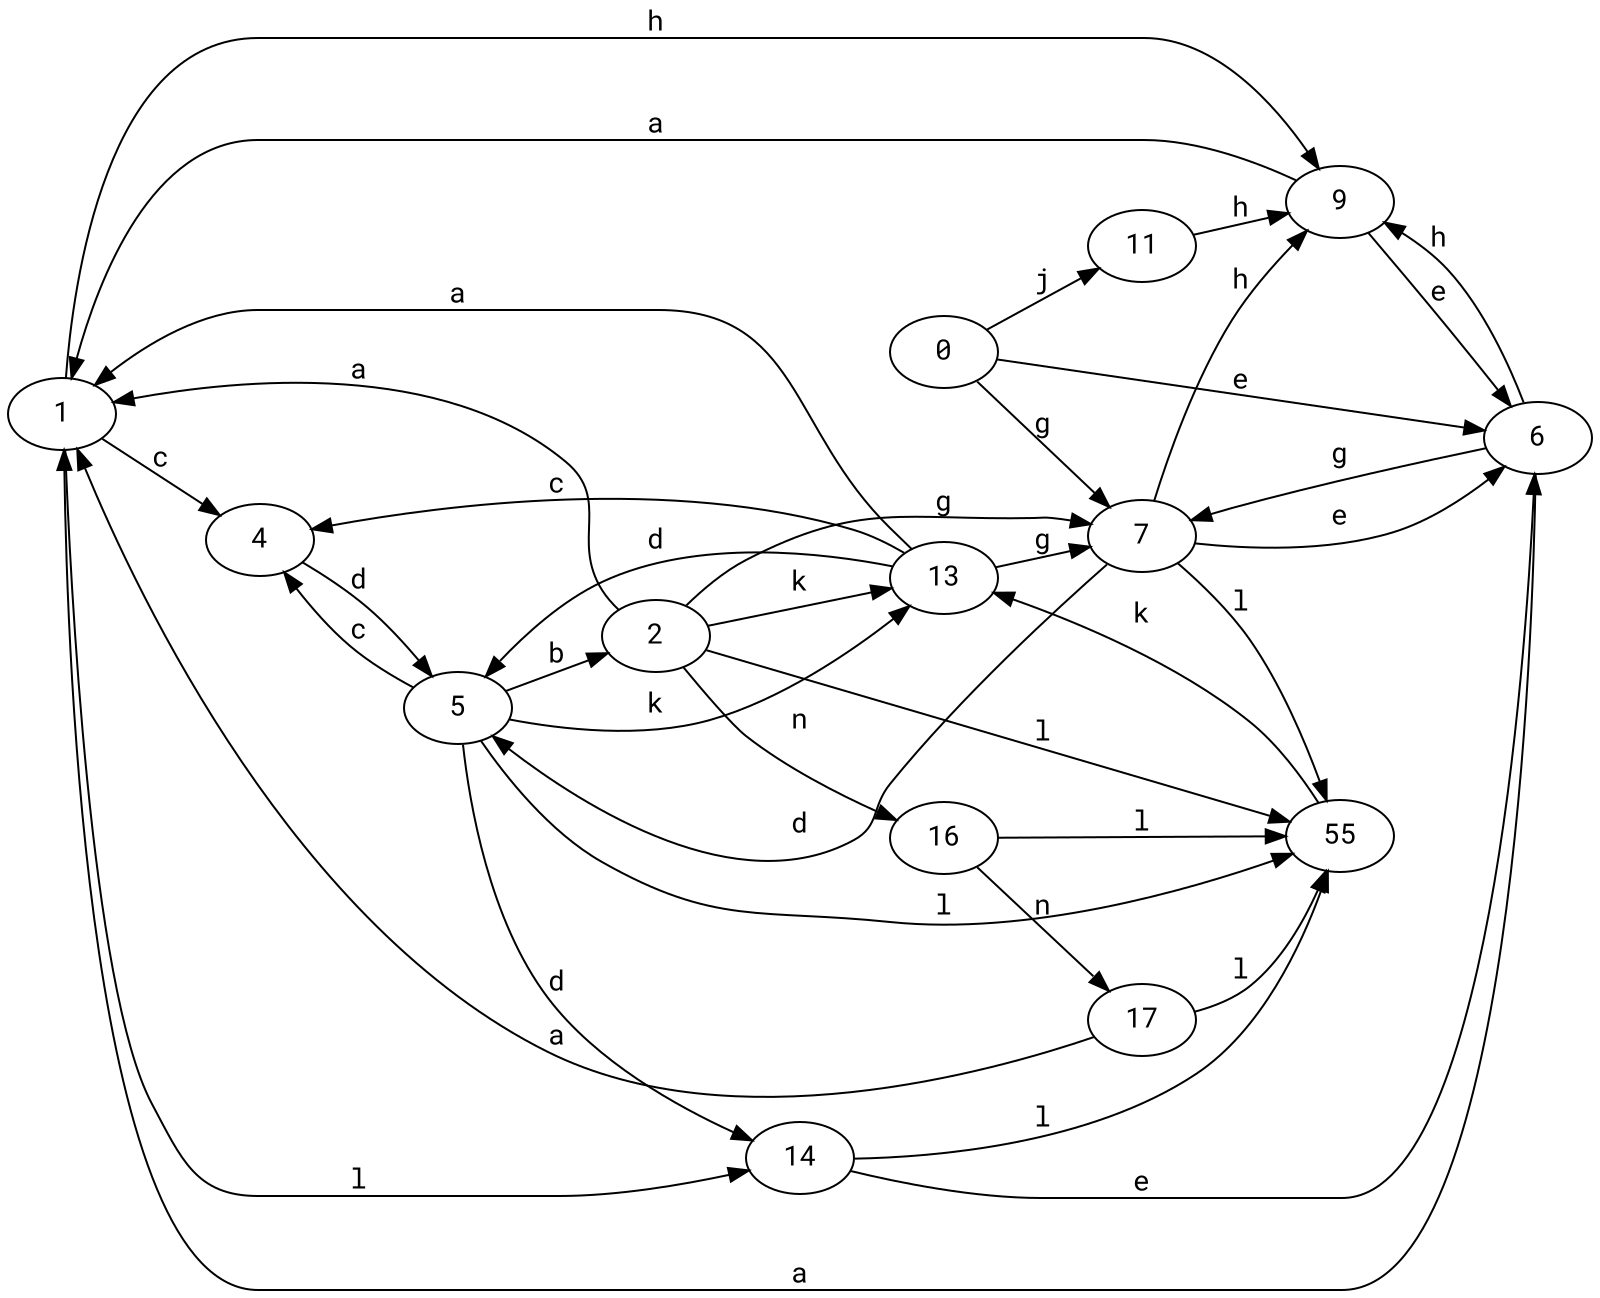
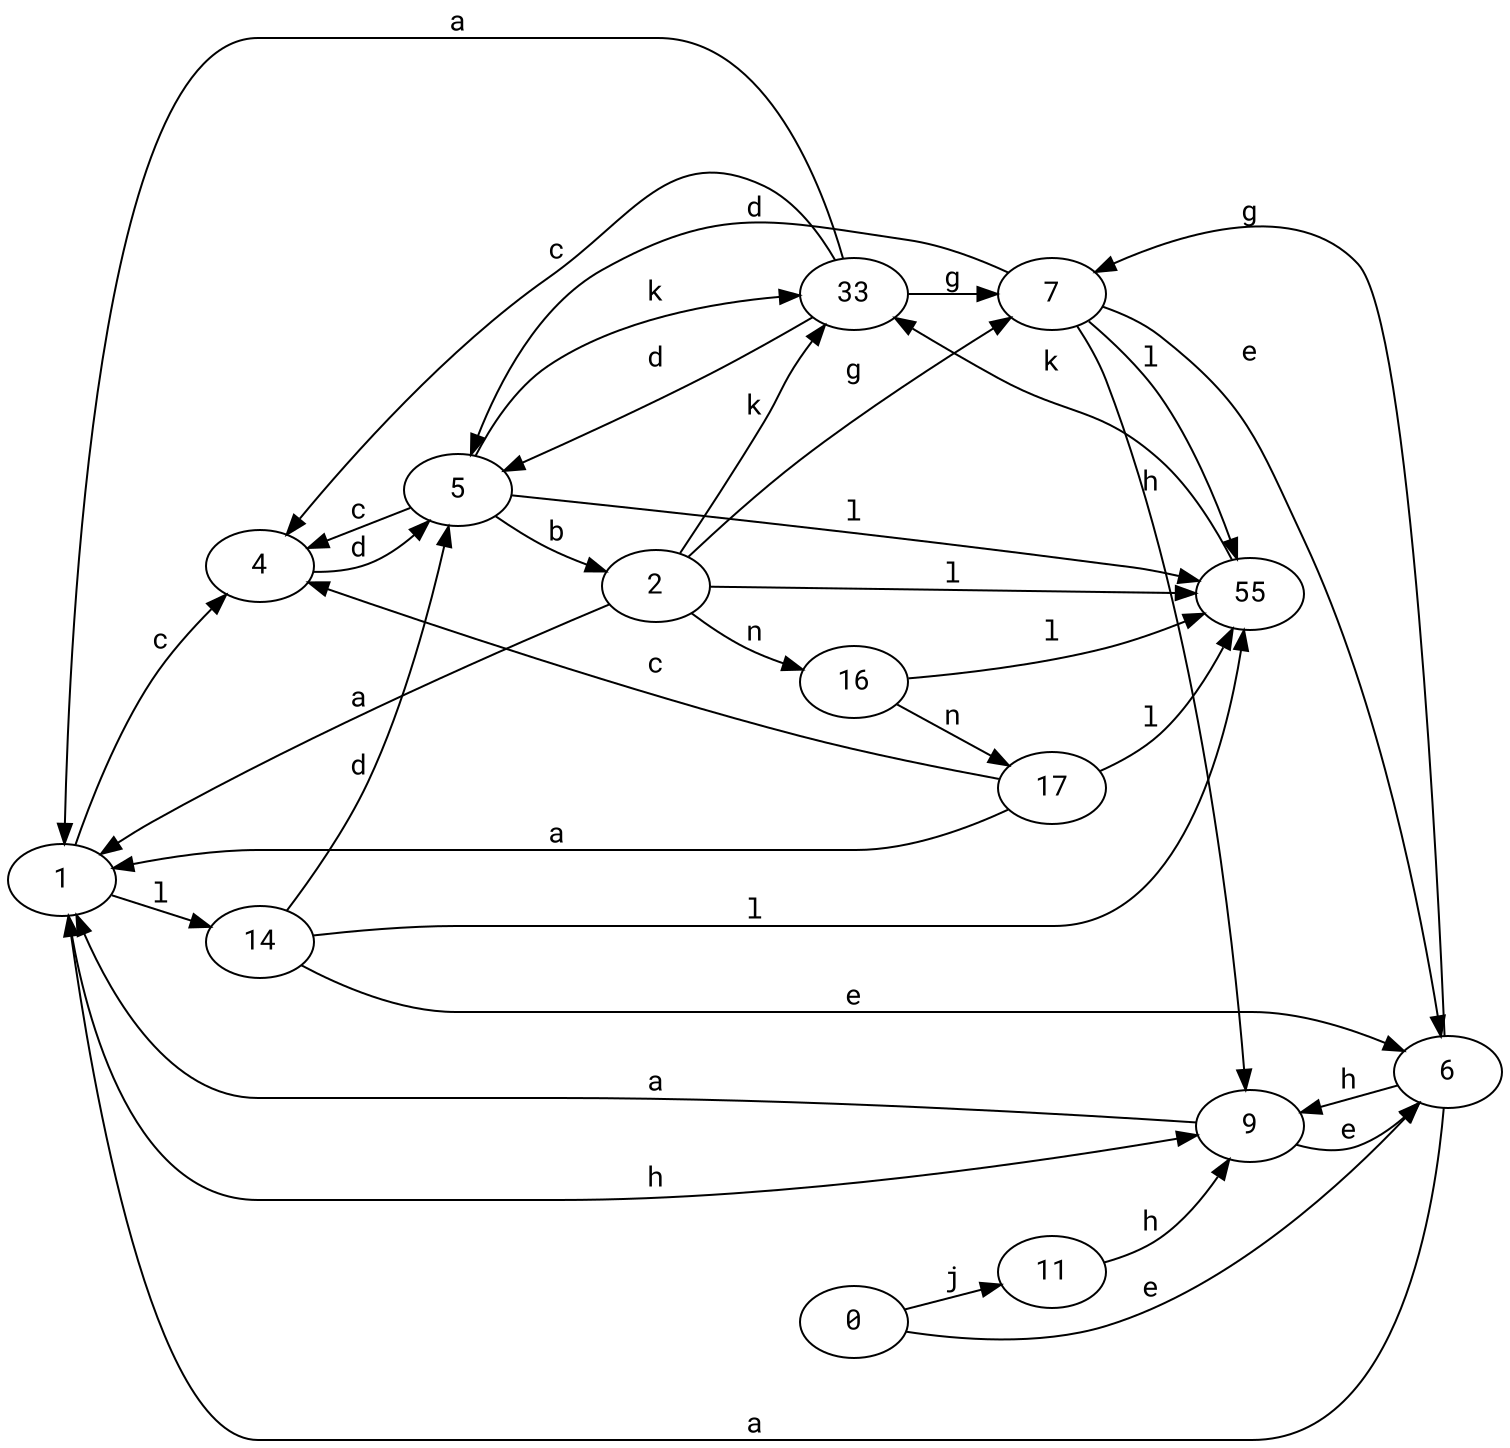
edge "0" -> "7": removed, label "g"
node "13": label "13" -> "33"
edge "17" -> "4": added, label "c"
edge "5" -> "14": reversed
